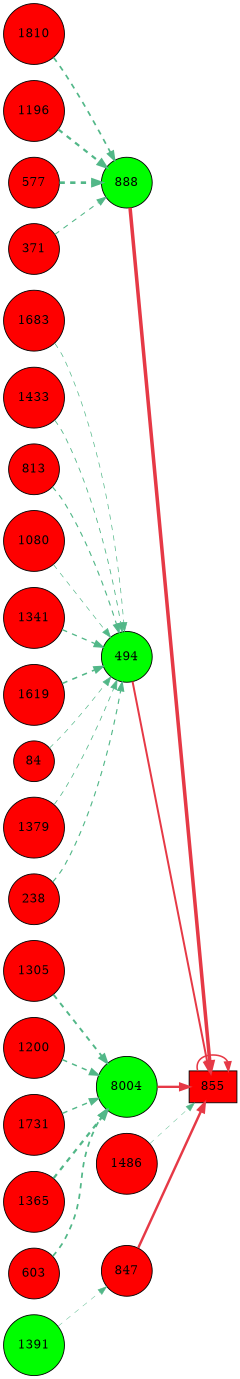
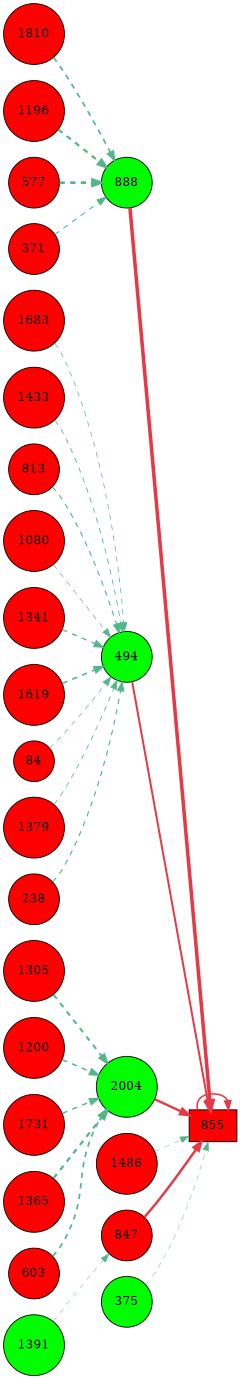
node "8004": label "8004" -> "2004"
node "375": added
